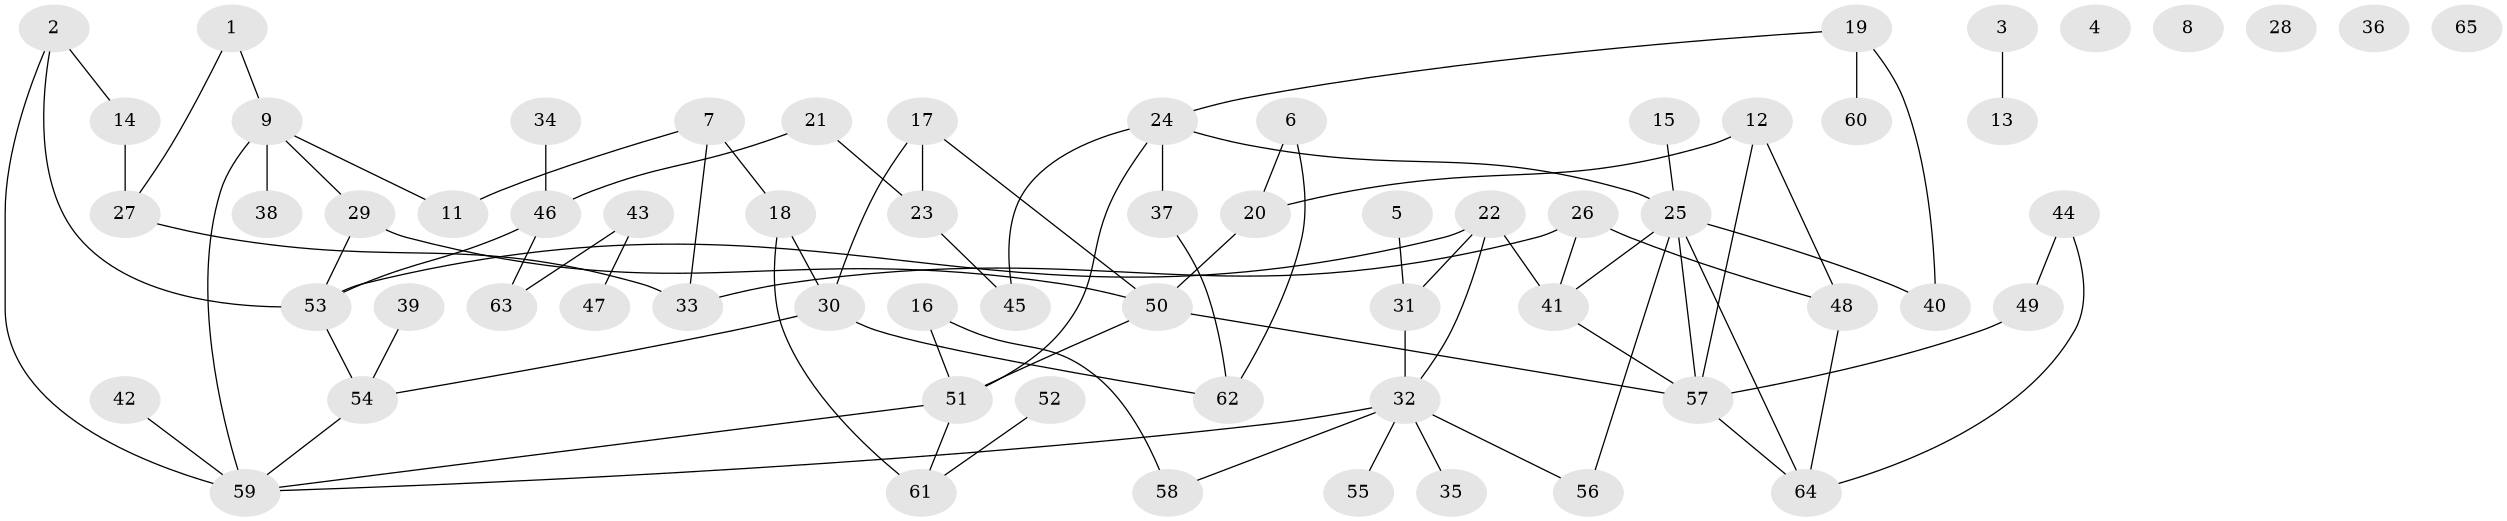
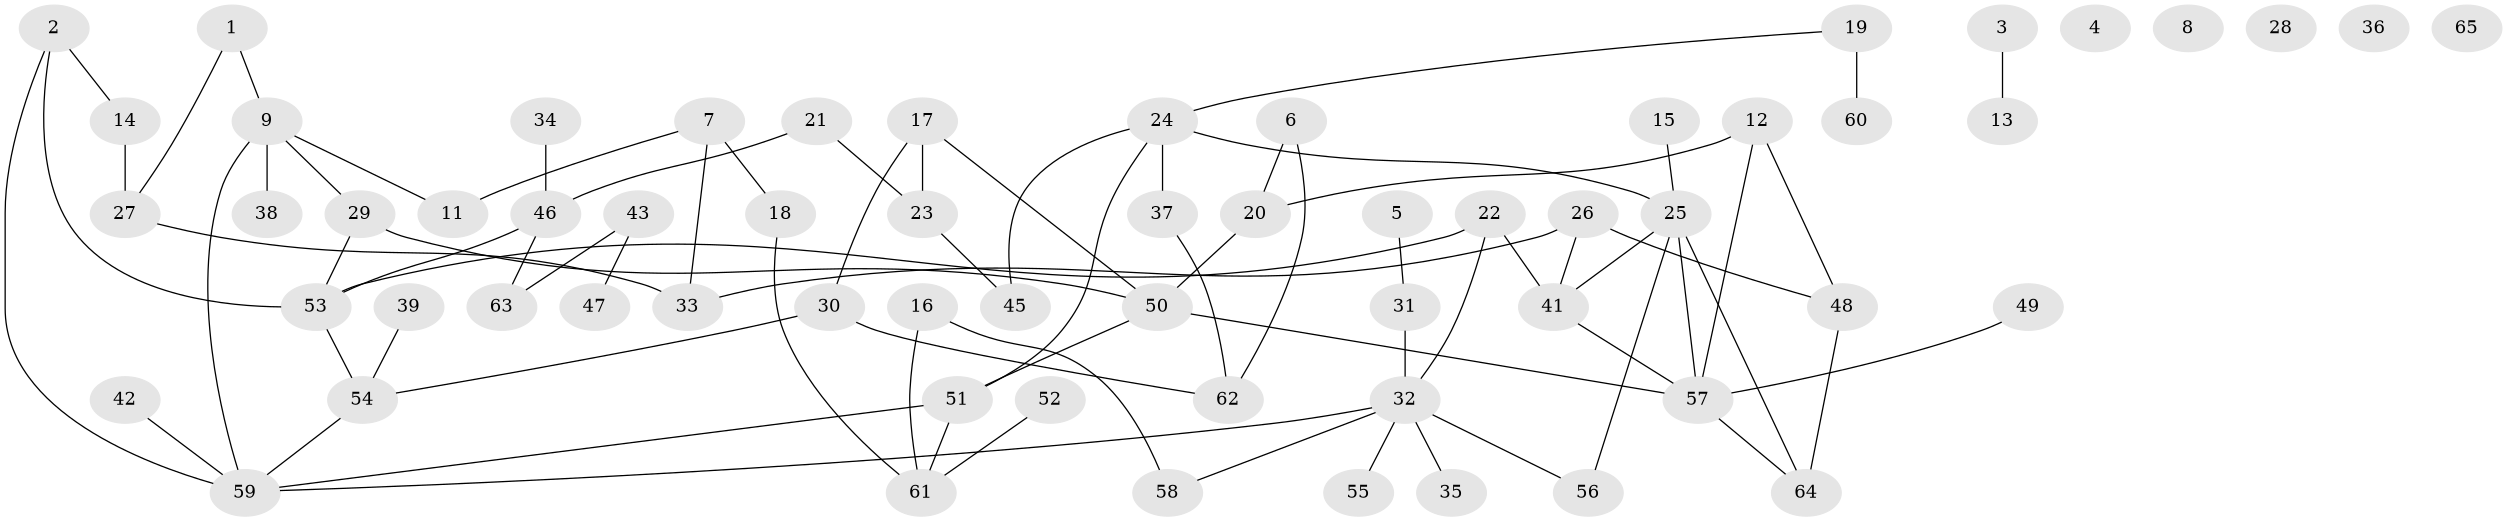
node "44": removed
edge "18" -- "30": removed
edge "22" -- "31": removed
node "40": removed
edge "16" -- "51": now "16" -- "61"
